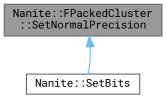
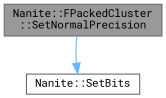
edge "Nanite::SetBits" -> "Nanite::FPackedCluster ::SetNormalPrecision": reversed
